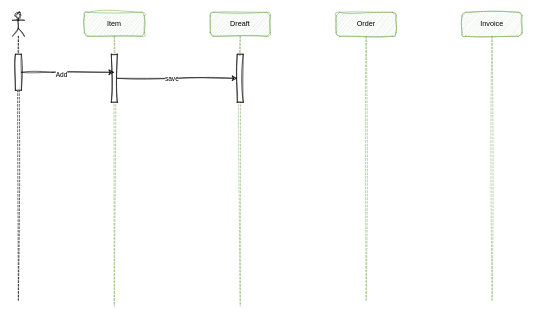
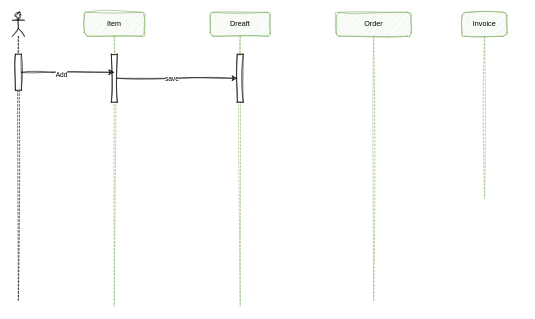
node "Order": size 60x288 -> 75x288
node "Invoice": size 60x288 -> 45x186
